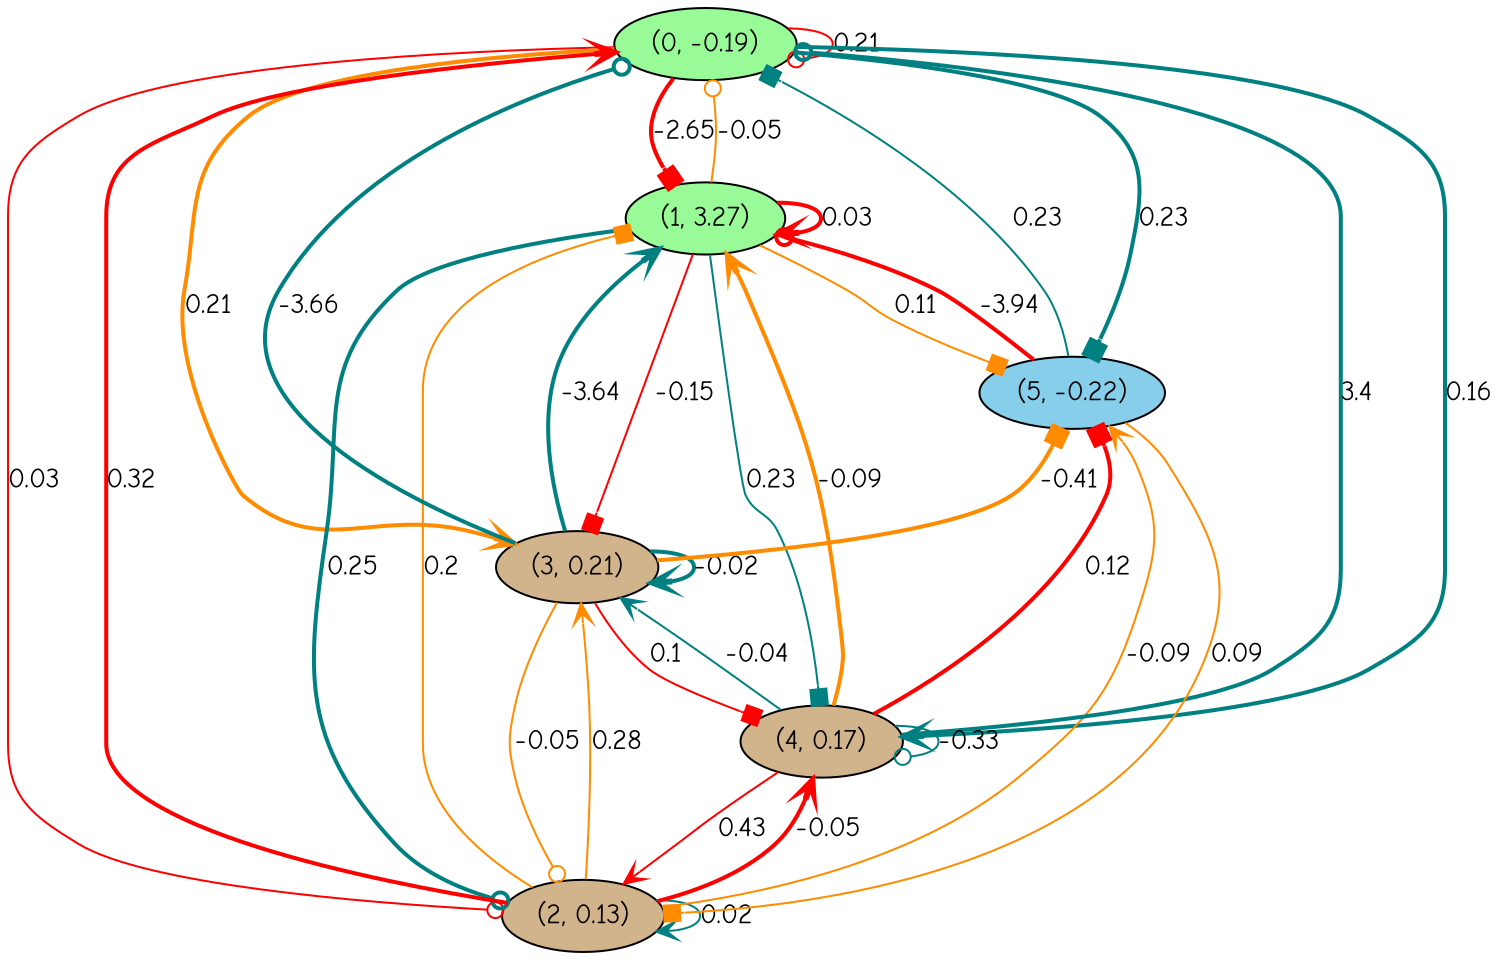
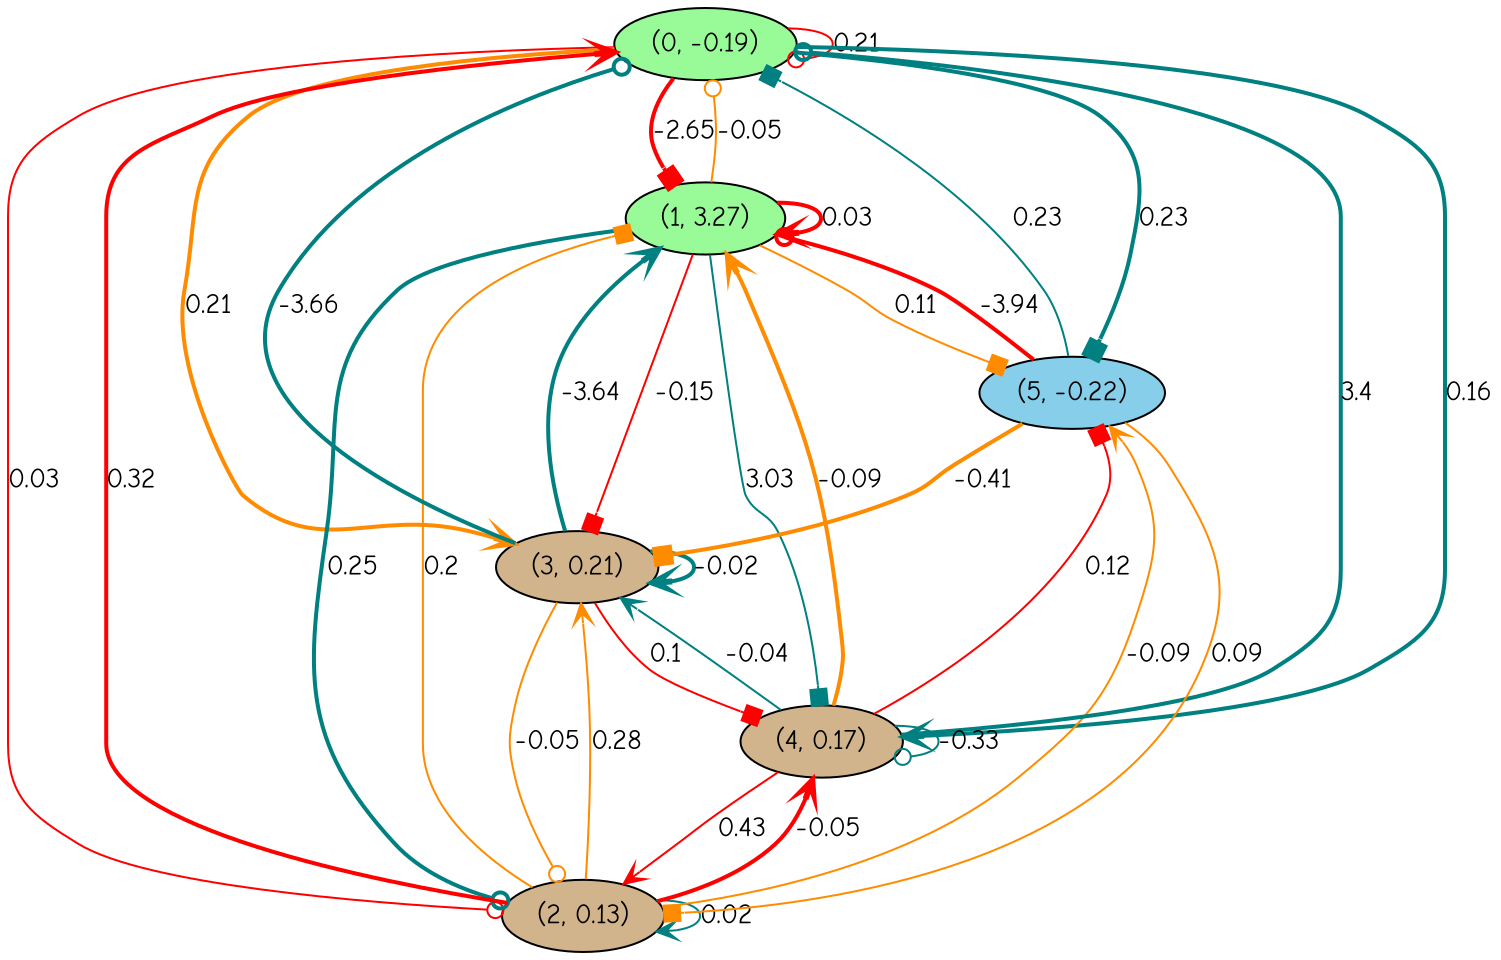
edge "(1, 3.27)" -> "(4, 0.17)": label "0.23" -> "3.03"
edge "(3, 0.21)" -> "(5, -0.22)": reversed
edge "(4, 0.17)" -> "(5, -0.22)": style bold -> solid
